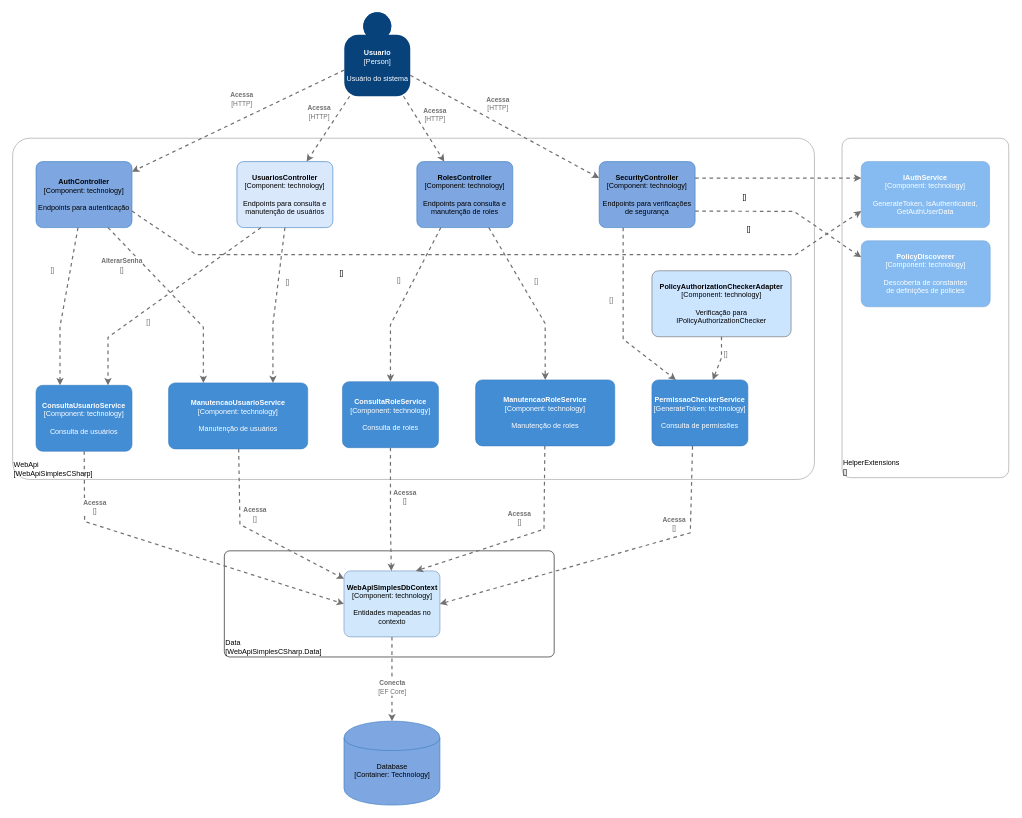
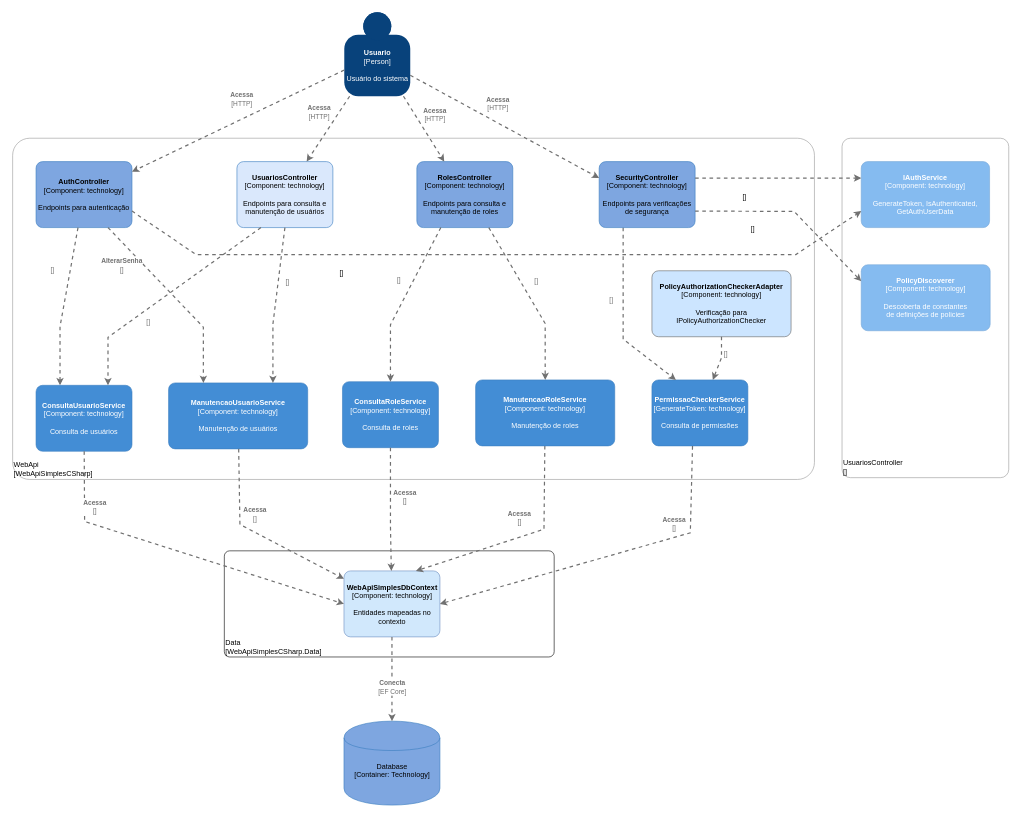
node "PolicyDiscoverer [Component: technology] Descoberta de constantes de definições de policies": moved (926, 274) -> (926, 298)
node "HelperExtensions []": label "HelperExtensions []" -> "UsuariosController []"
